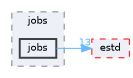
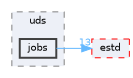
cluster "jobs": label "jobs" -> "uds"
